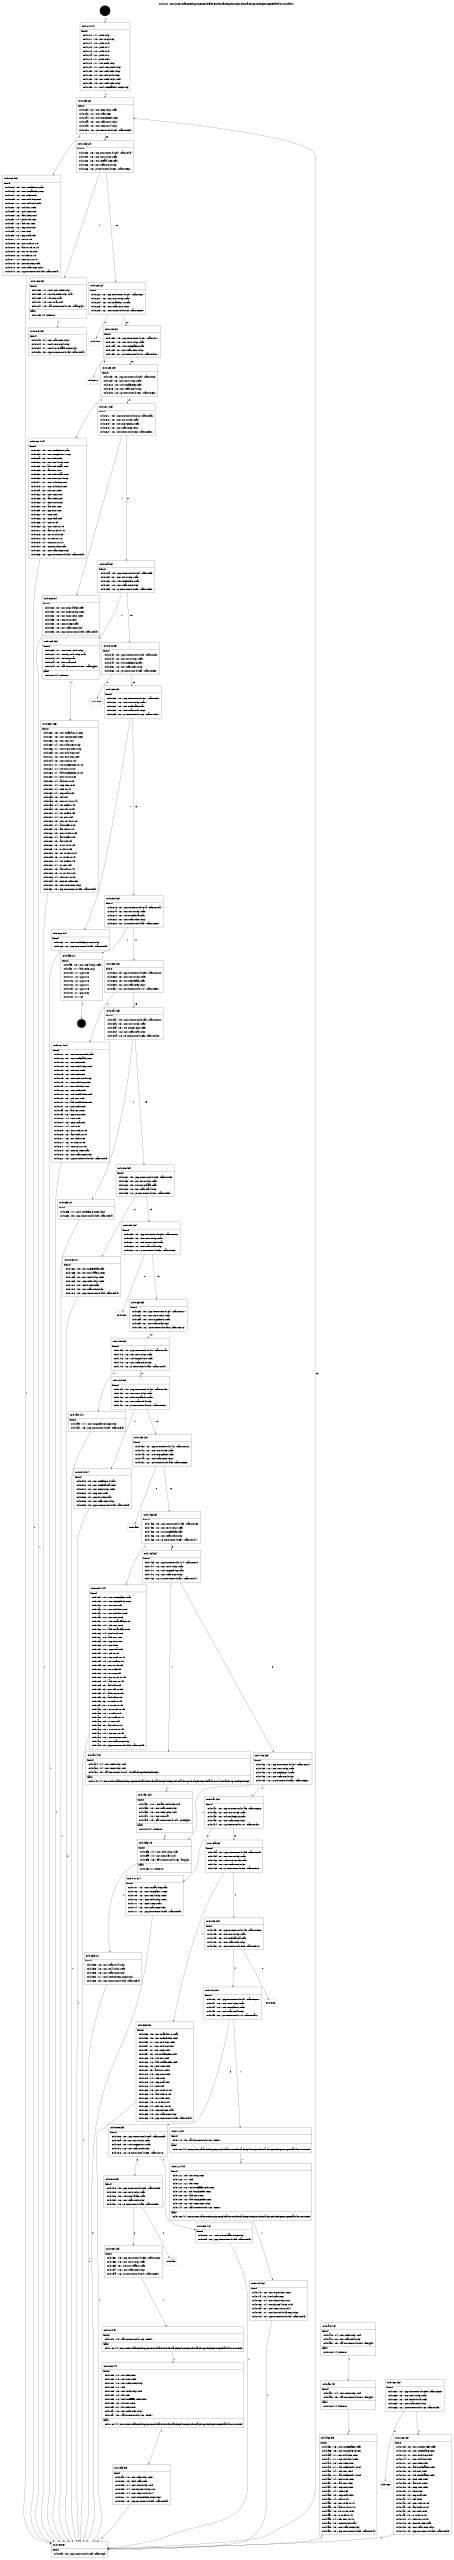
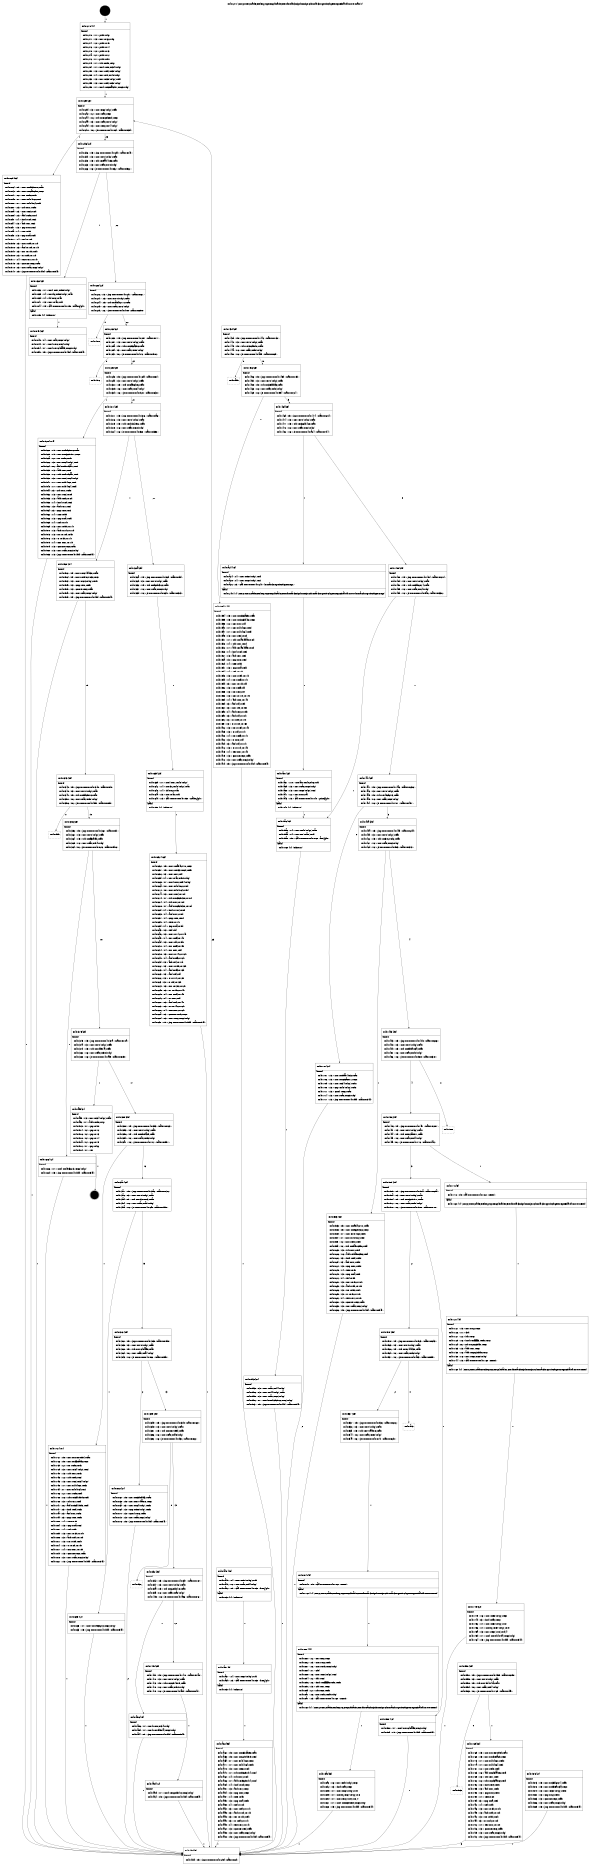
edge "0x40132a [25]" -> "0x401343 [25]": now "0x4015c8 [27]" -> "0x401343 [25]"
node "0x401424 [25]": removed
node "0x401ae6 [19]": added
edge "0x401769 [88]" -> "0x401bbf [5]": label " 1" -> " 3"
